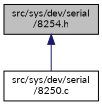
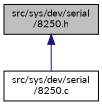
node "src/sys/dev/serial /8254.h": label "src/sys/dev/serial /8254.h" -> "src/sys/dev/serial /8250.h"
